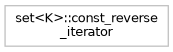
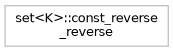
node "set<K>::const_reverse _iterator": label "set<K>::const_reverse _iterator" -> "set<K>::const_reverse _reverse"
